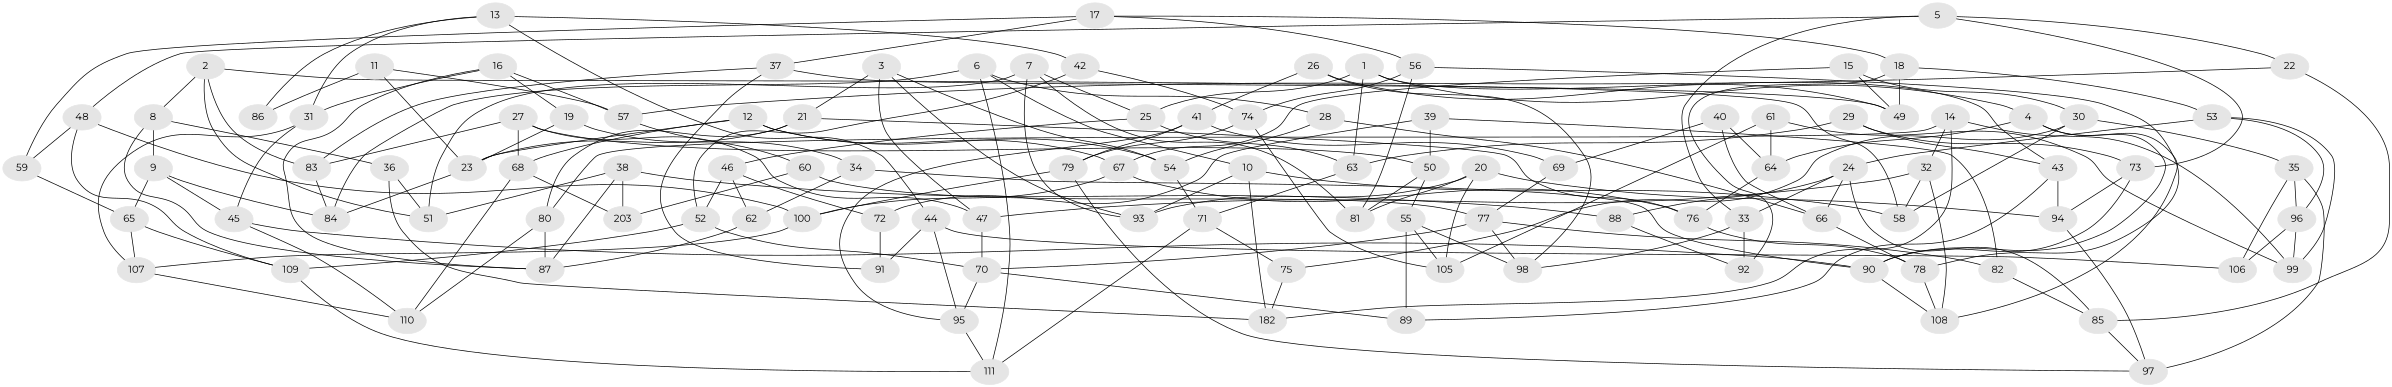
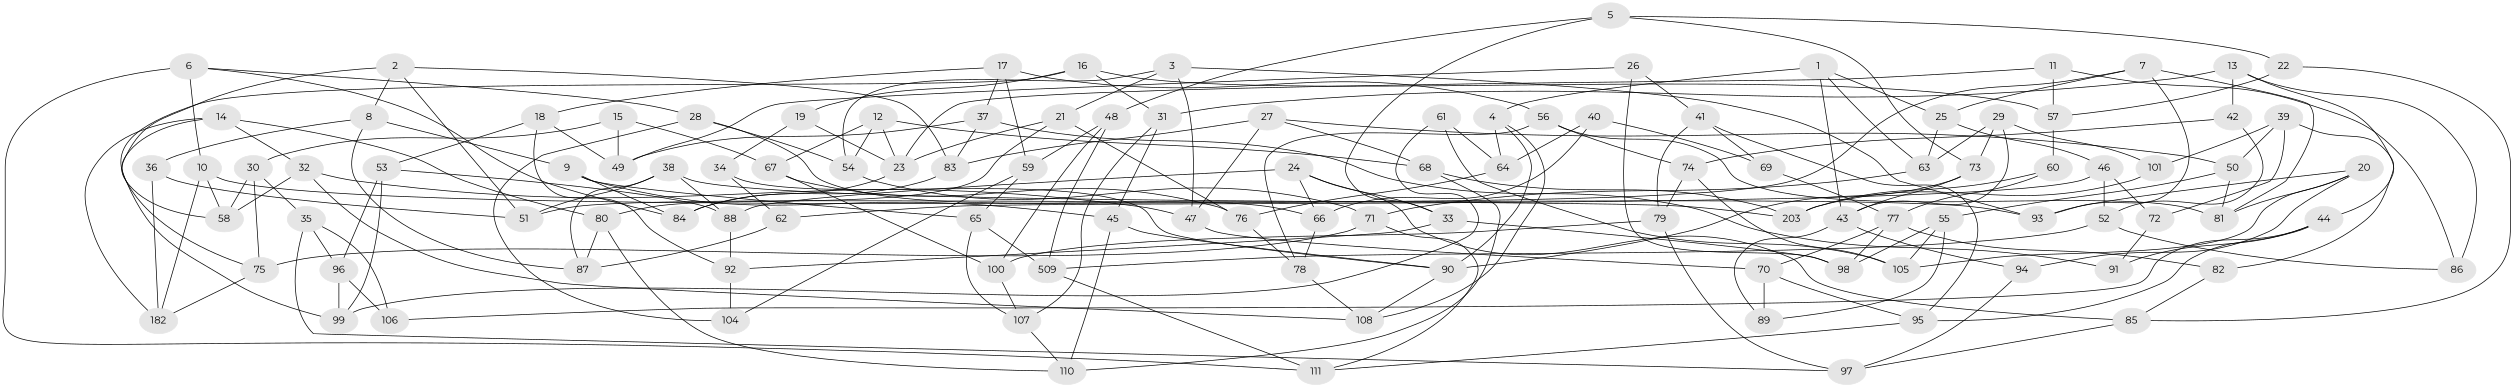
edge "53" -- "24": now "53" -- "88"
node "101": added
edge "73" -- "94": now "73" -- "43"
edge "16" -- "87": now "16" -- "75"
edge "52" -- "70": now "52" -- "86"
node "109": label "109" -> "509"
node "104": added
